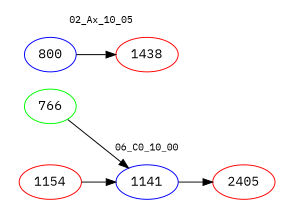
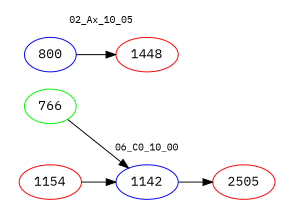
node "1438": label "1438" -> "1448"
node "1141": label "1141" -> "1142"
node "2405": label "2405" -> "2505"
